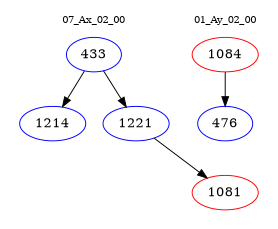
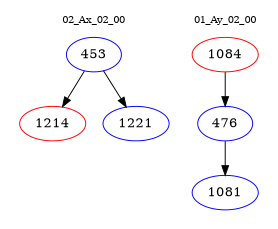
cluster "07_Ax_02_00": label "07_Ax_02_00" -> "02_Ax_02_00"
node "433": label "433" -> "453"
node "1214": color blue -> red
edge "1221" -> "1081": now "476" -> "1081"
node "1081": color red -> blue
